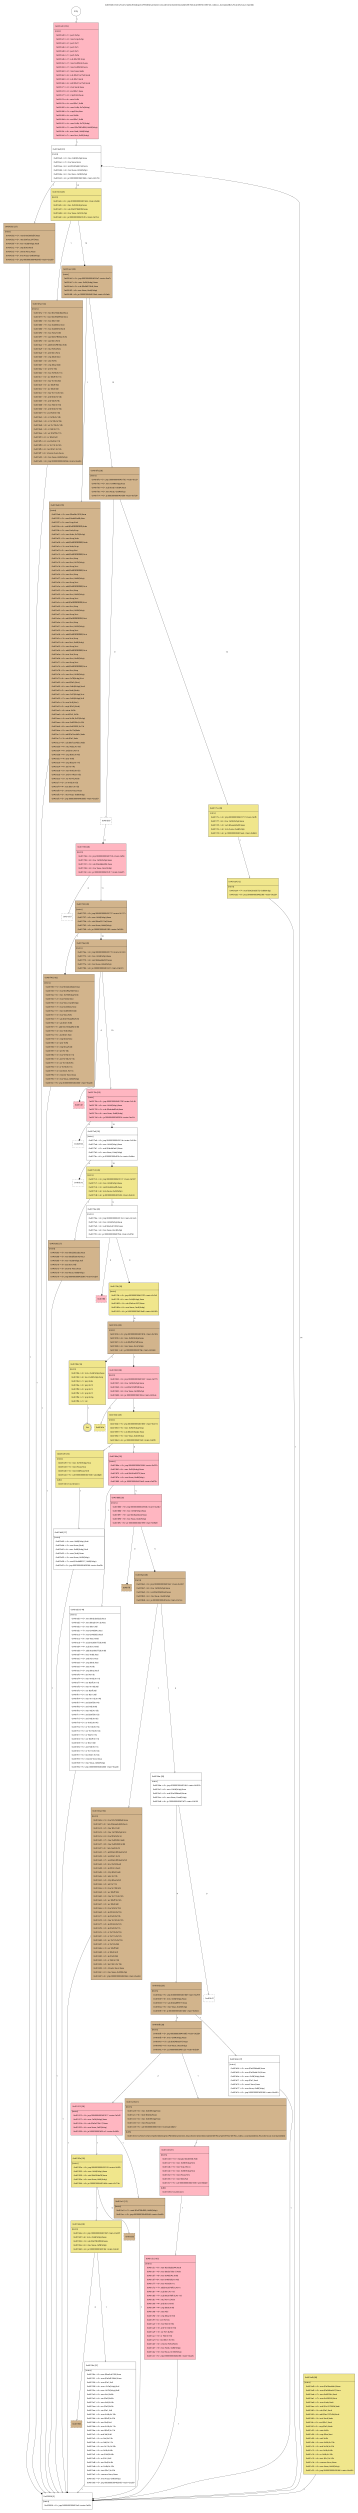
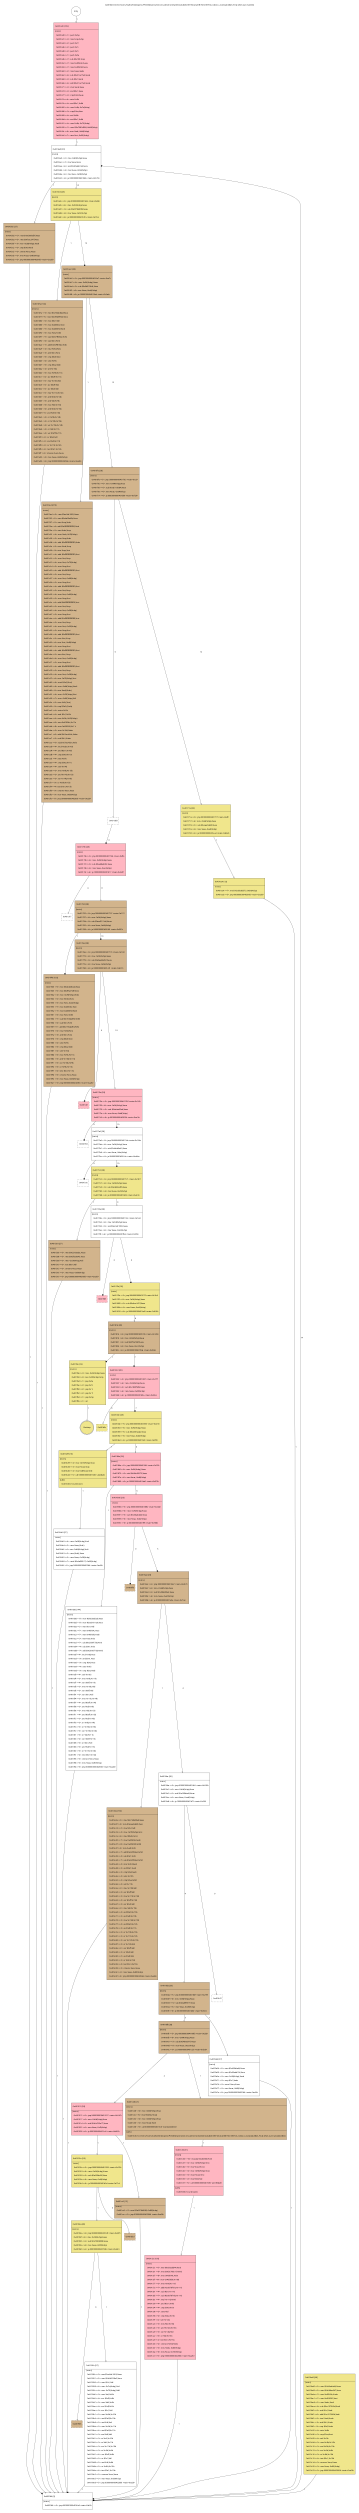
node "Exit": label "Exit" -> "Desktop"
